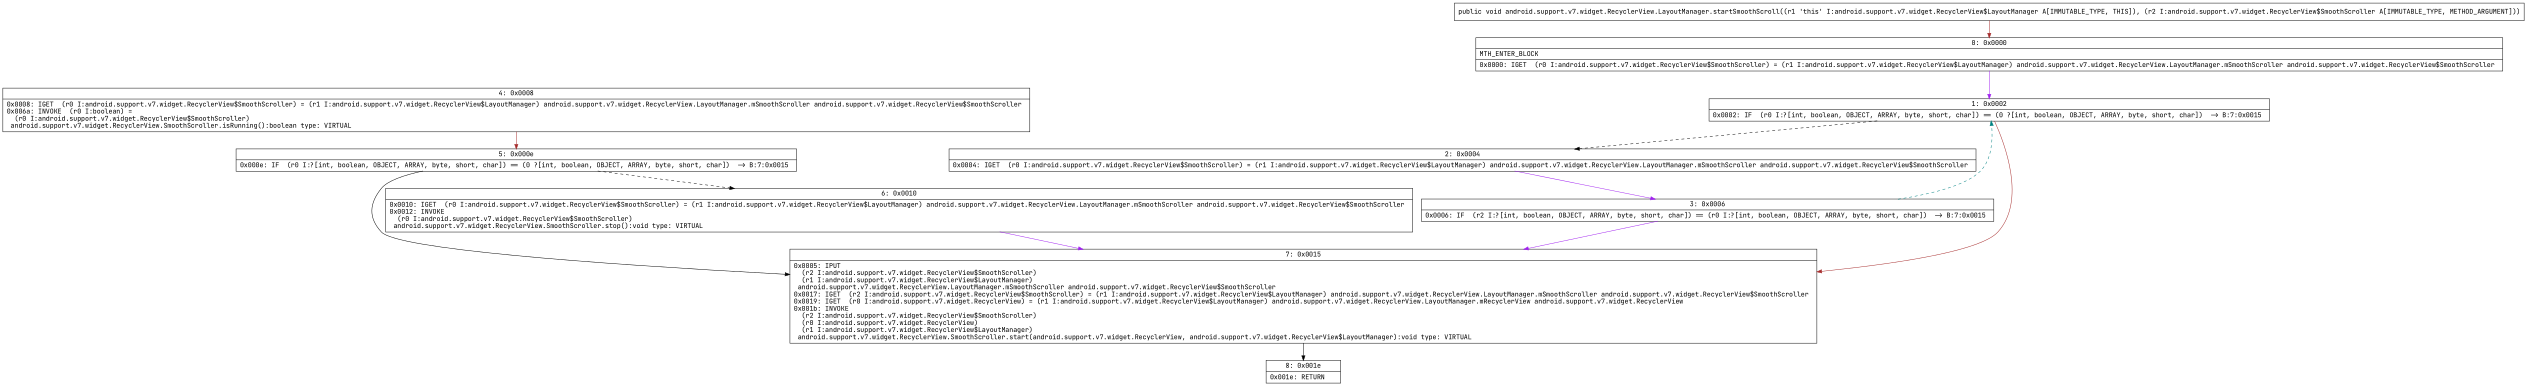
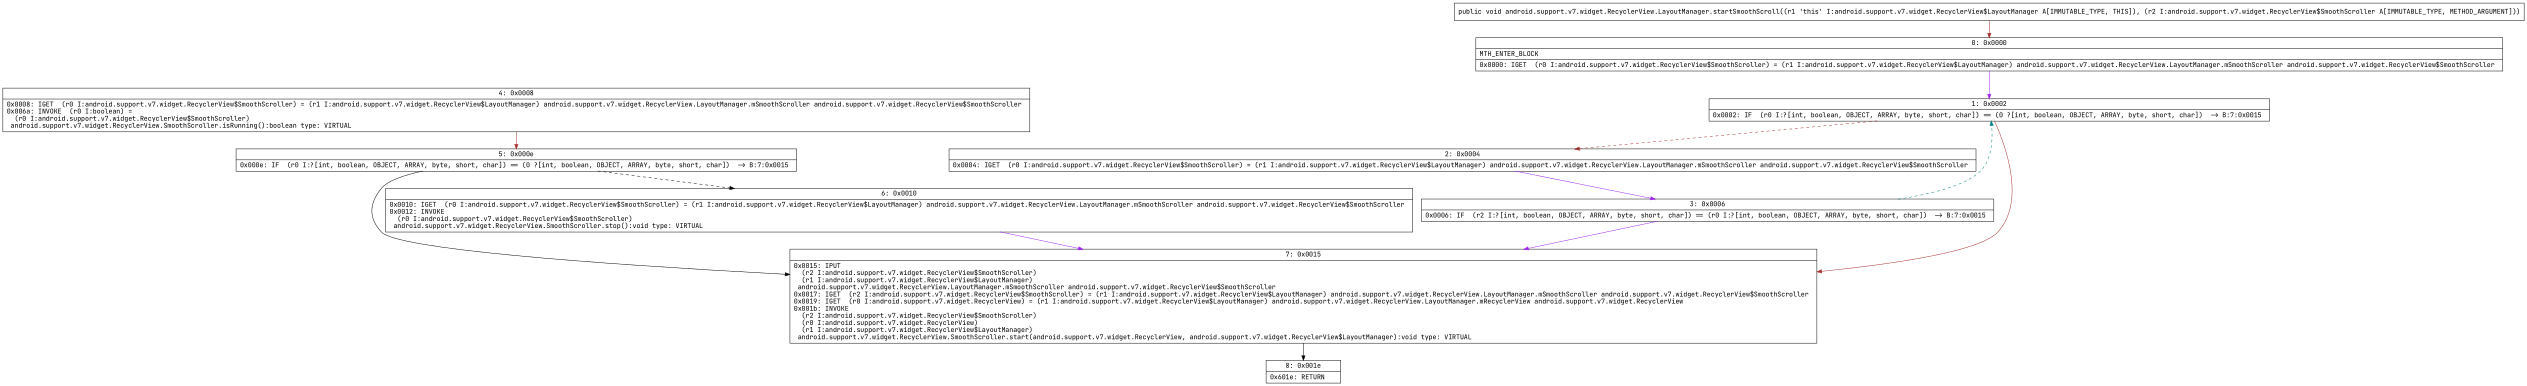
edge "1: 0x0002" -> "2: 0x0004": color black -> brown
node "7: 0x0015": text "0x0005: IPUT" -> "0x0015: IPUT"
node "8: 0x001e": text "0x001e: RETURN" -> "0x601e: RETURN"
